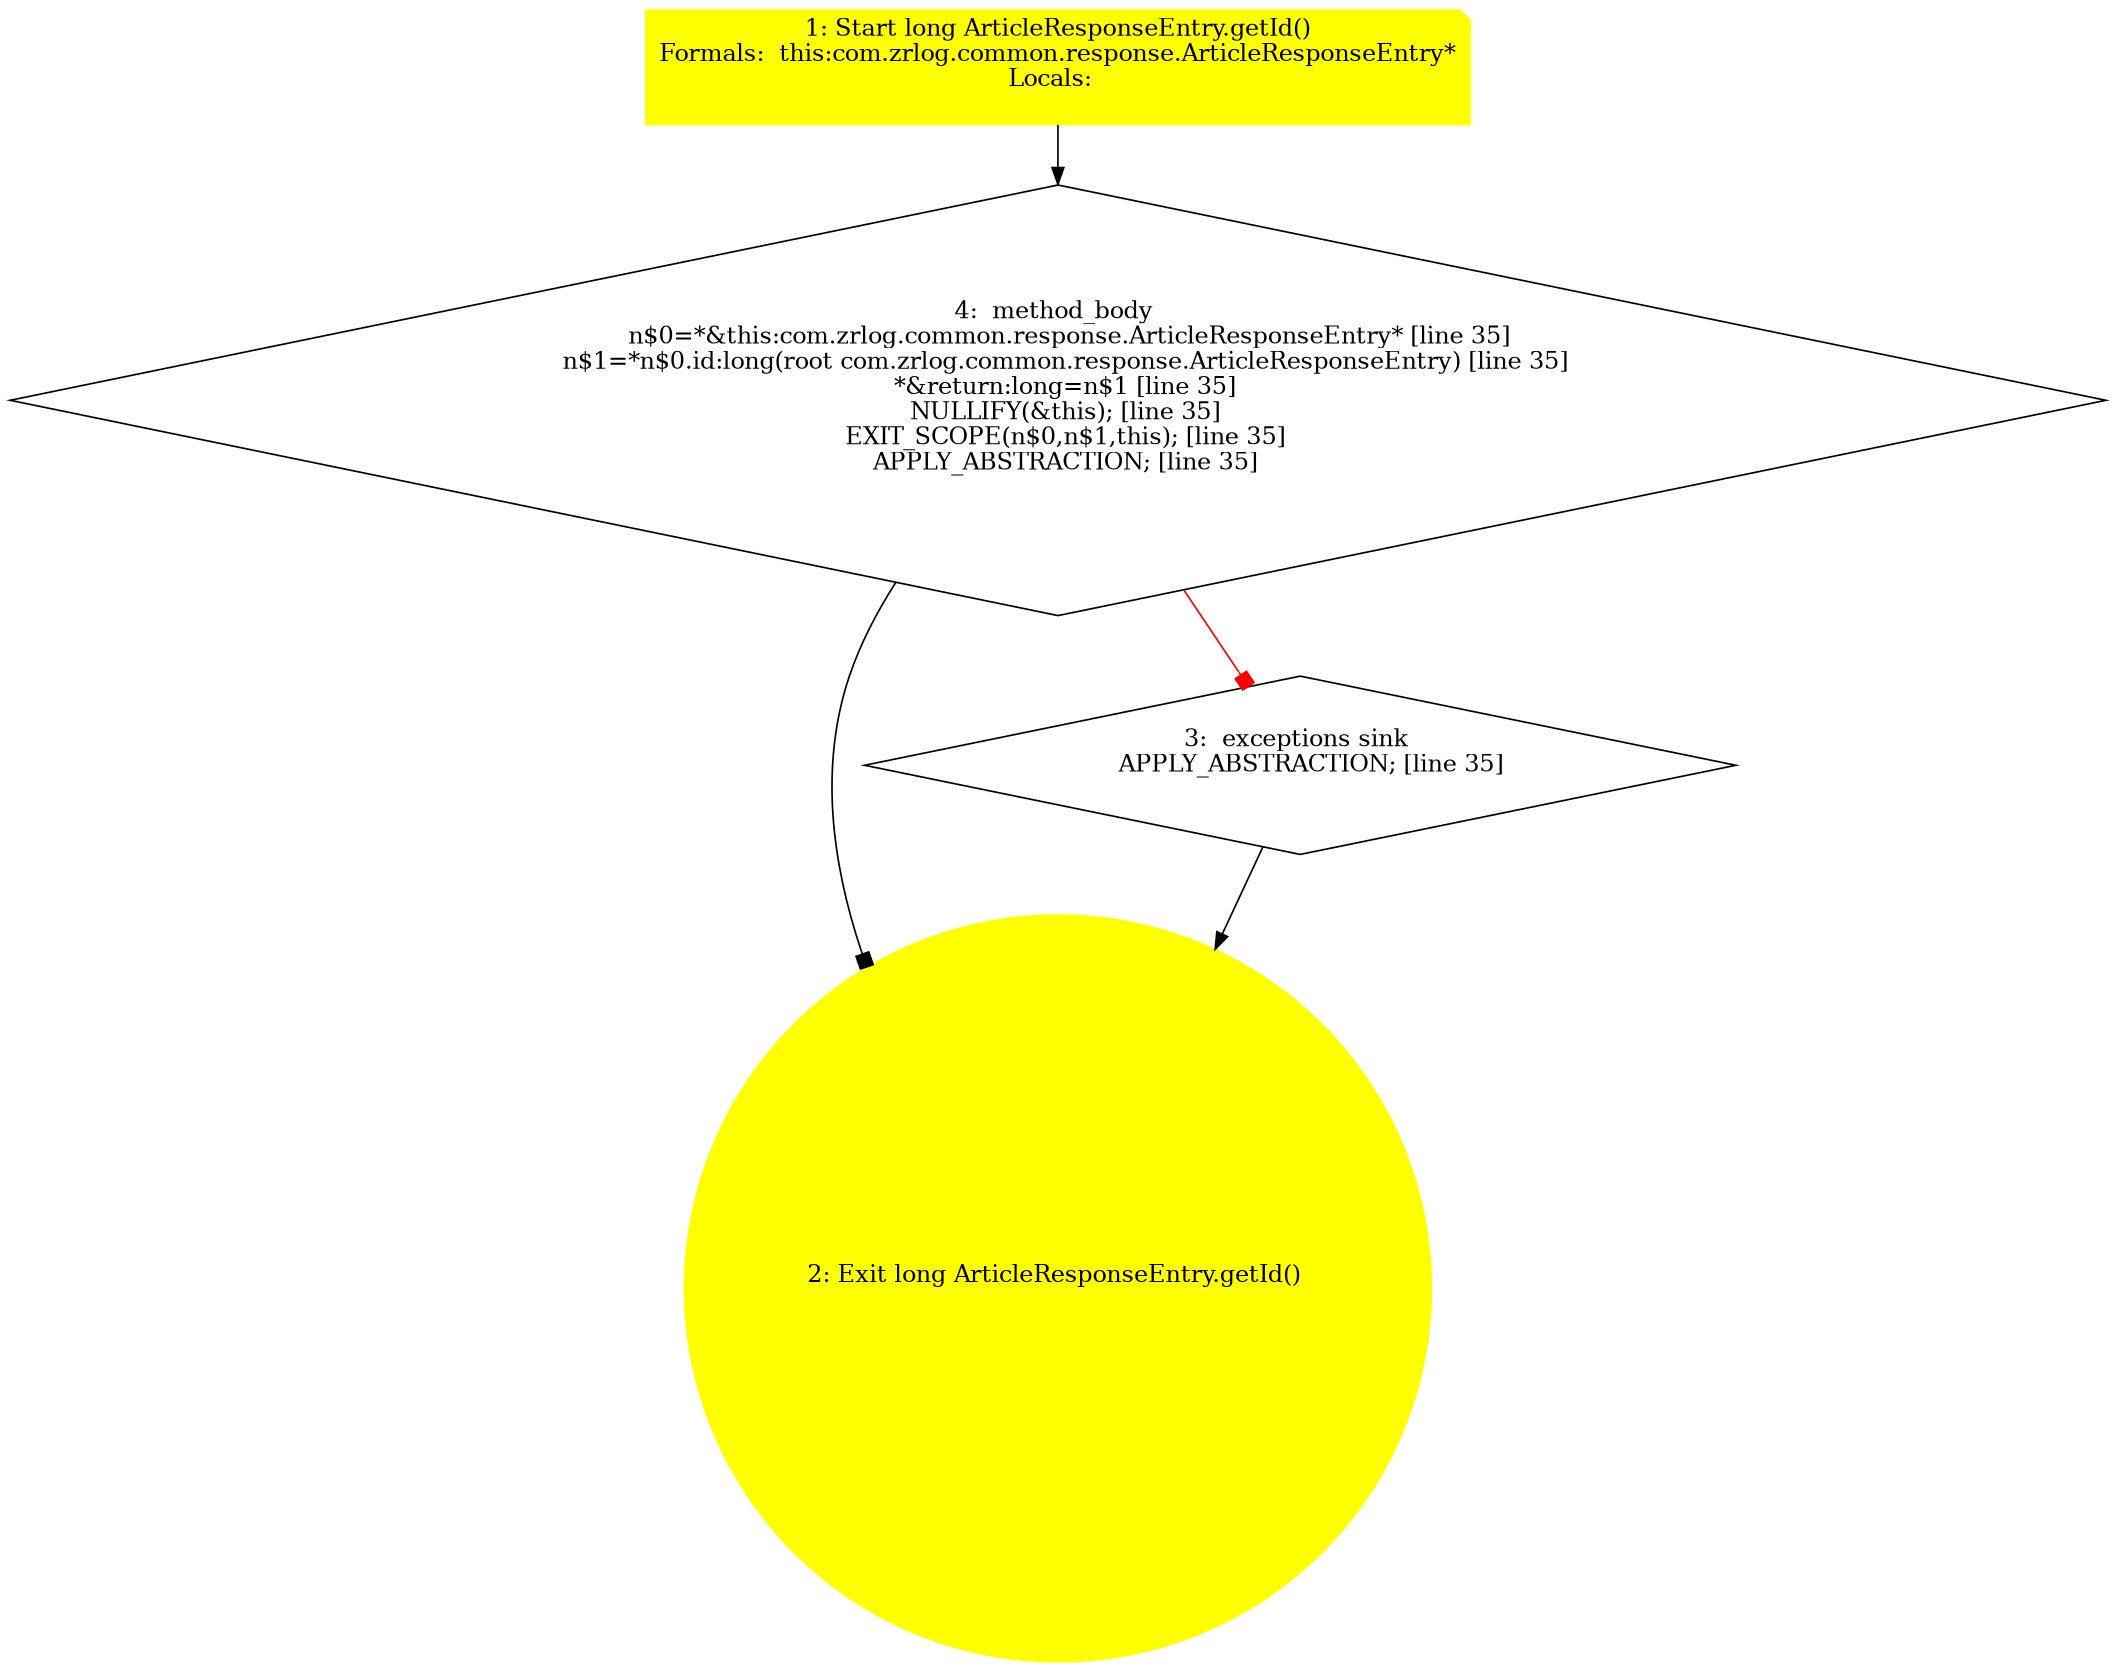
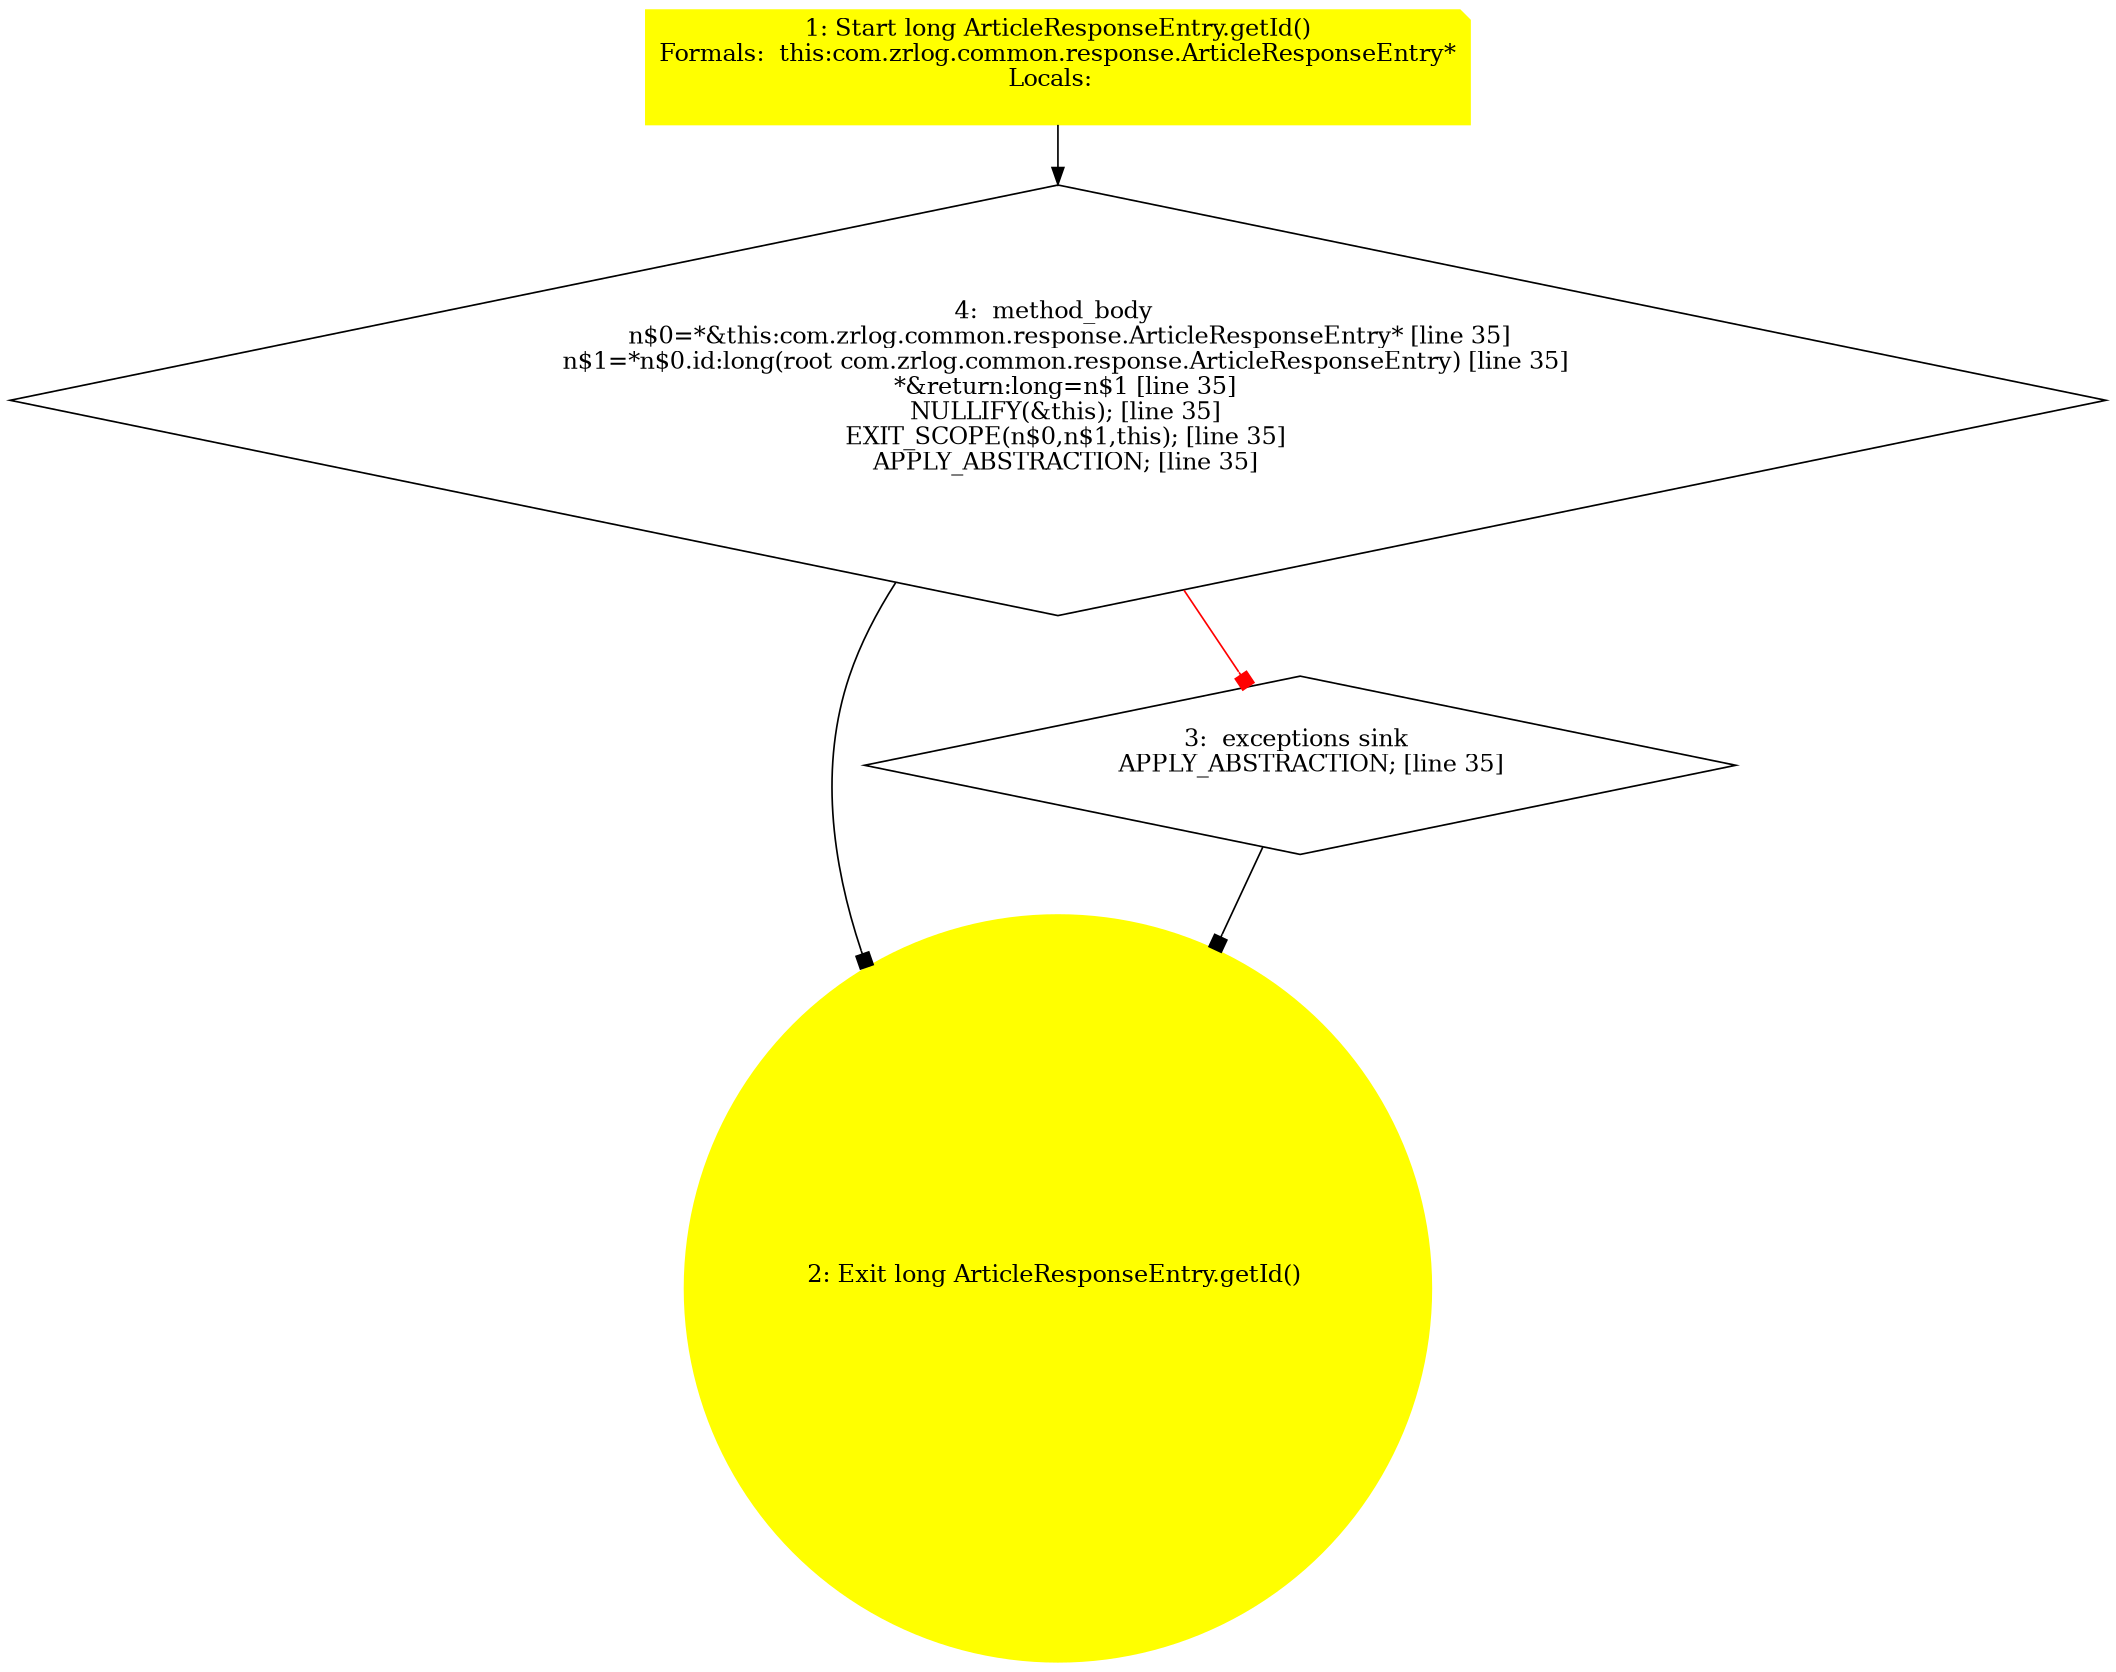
edge "3:  exceptions sink APPLY_ABSTRACTION; [line 35]" -> "2: Exit long ArticleResponseEntry.getId()": arrowhead normal -> box
